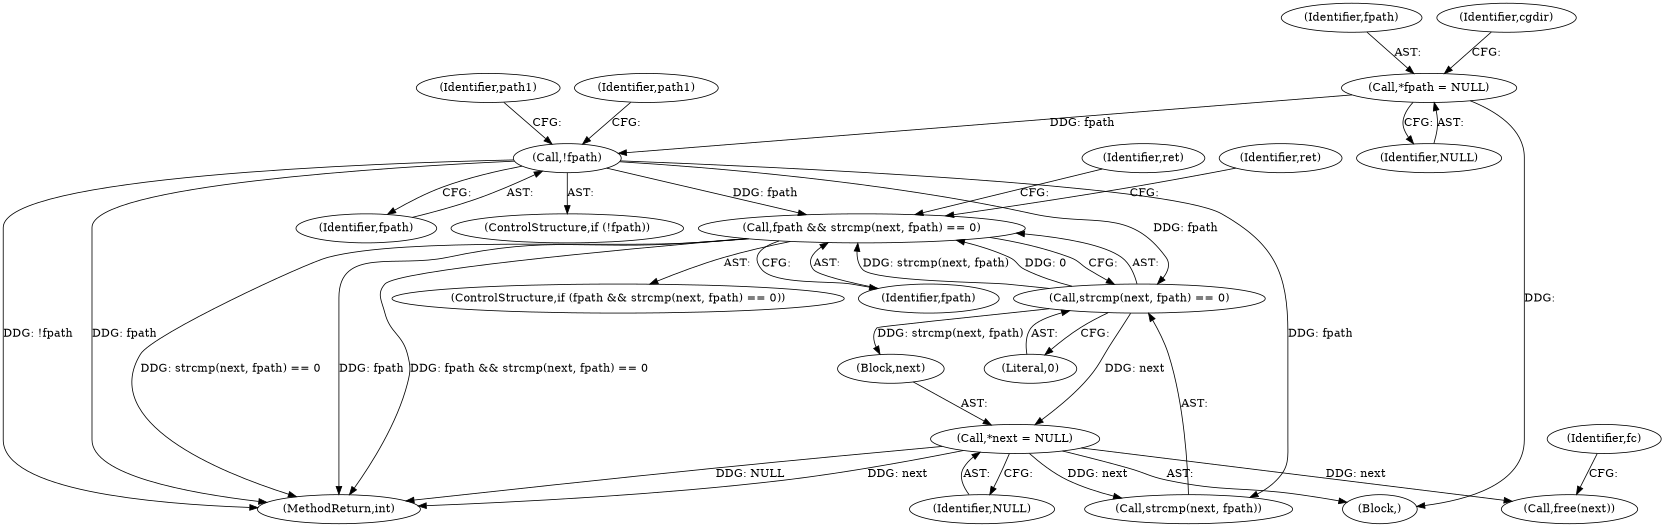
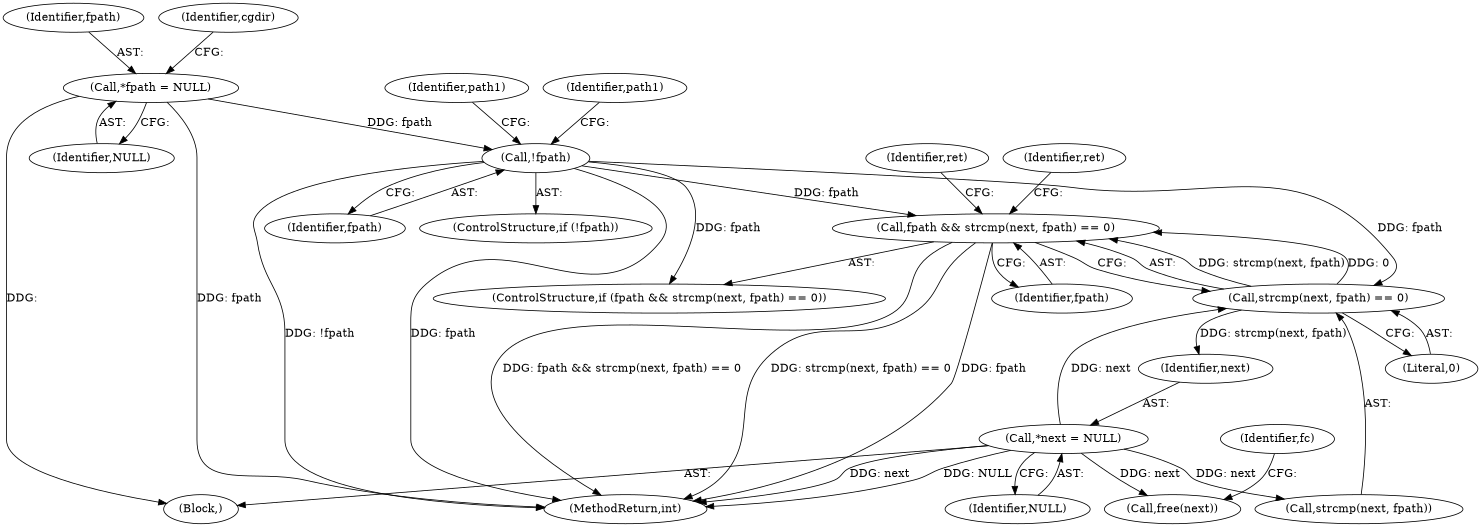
edge "(Call,!fpath)" -> "(Call,strcmp(next, fpath))": now "(Call,!fpath)" -> "(ControlStructure,if (fpath && strcmp(next, fpath) == 0))"
node "(Block,next)": label "(Block,next)" -> "(Identifier,next)"
edge "(Call,strcmp(next, fpath) == 0)" -> "(Call,*next = NULL)": reversed
edge "(Call,*fpath = NULL)" -> "(MethodReturn,int)": added, label "DDG: fpath"
